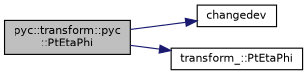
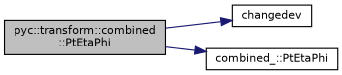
node "pyc::transform::pyc ::PtEtaPhi": label "pyc::transform::pyc ::PtEtaPhi" -> "pyc::transform::combined ::PtEtaPhi"
node "transform_::PtEtaPhi": label "transform_::PtEtaPhi" -> "combined_::PtEtaPhi"
